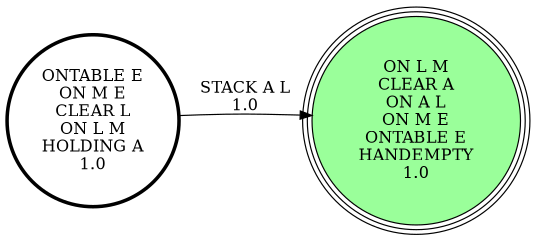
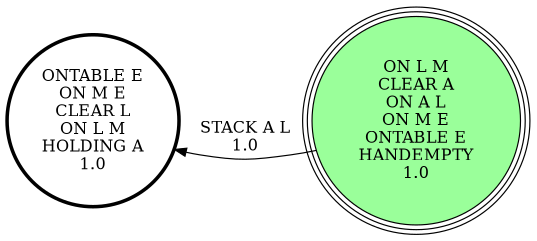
edge "ONTABLE E ON M E CLEAR L ON L M HOLDING A 1.0" -> "ON L M CLEAR A ON A L ON M E ONTABLE E HANDEMPTY 1.0": reversed
